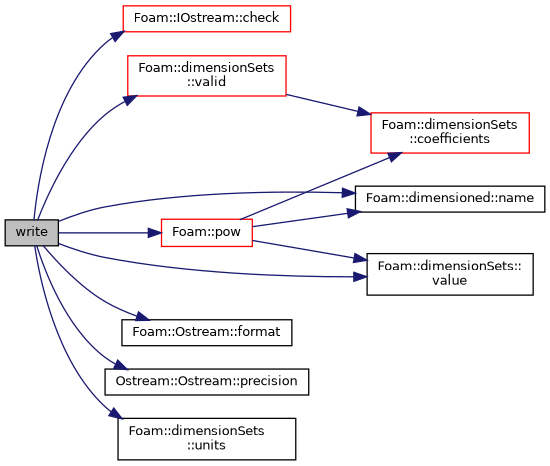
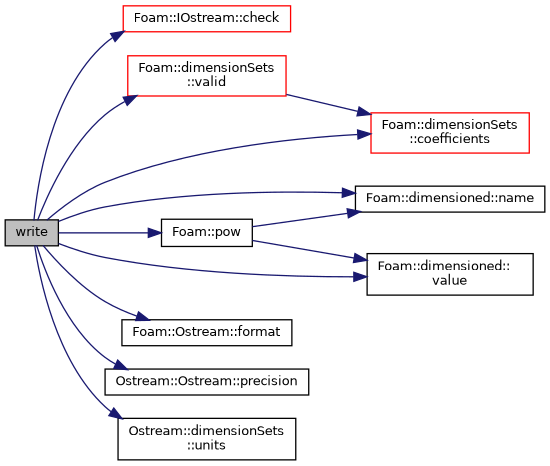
edge "Foam::pow" -> "Foam::dimensionSets ::coefficients": now "write" -> "Foam::dimensionSets ::coefficients"
node "Foam::pow": color red -> black
node "Foam::dimensionSets:: value": label "Foam::dimensionSets:: value" -> "Foam::dimensioned:: value"
node "Foam::dimensionSets ::units": label "Foam::dimensionSets ::units" -> "Ostream::dimensionSets ::units"
